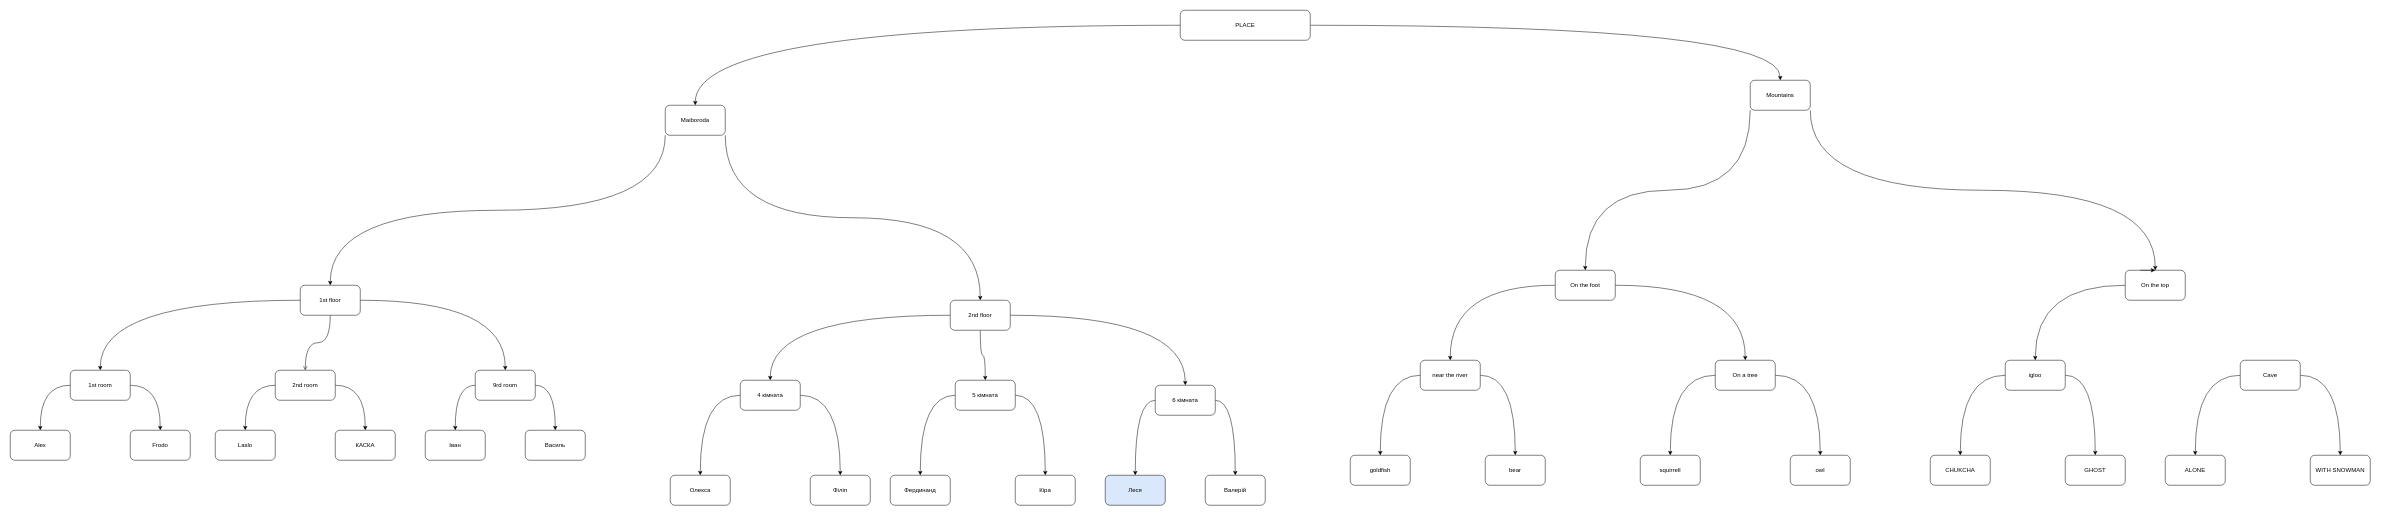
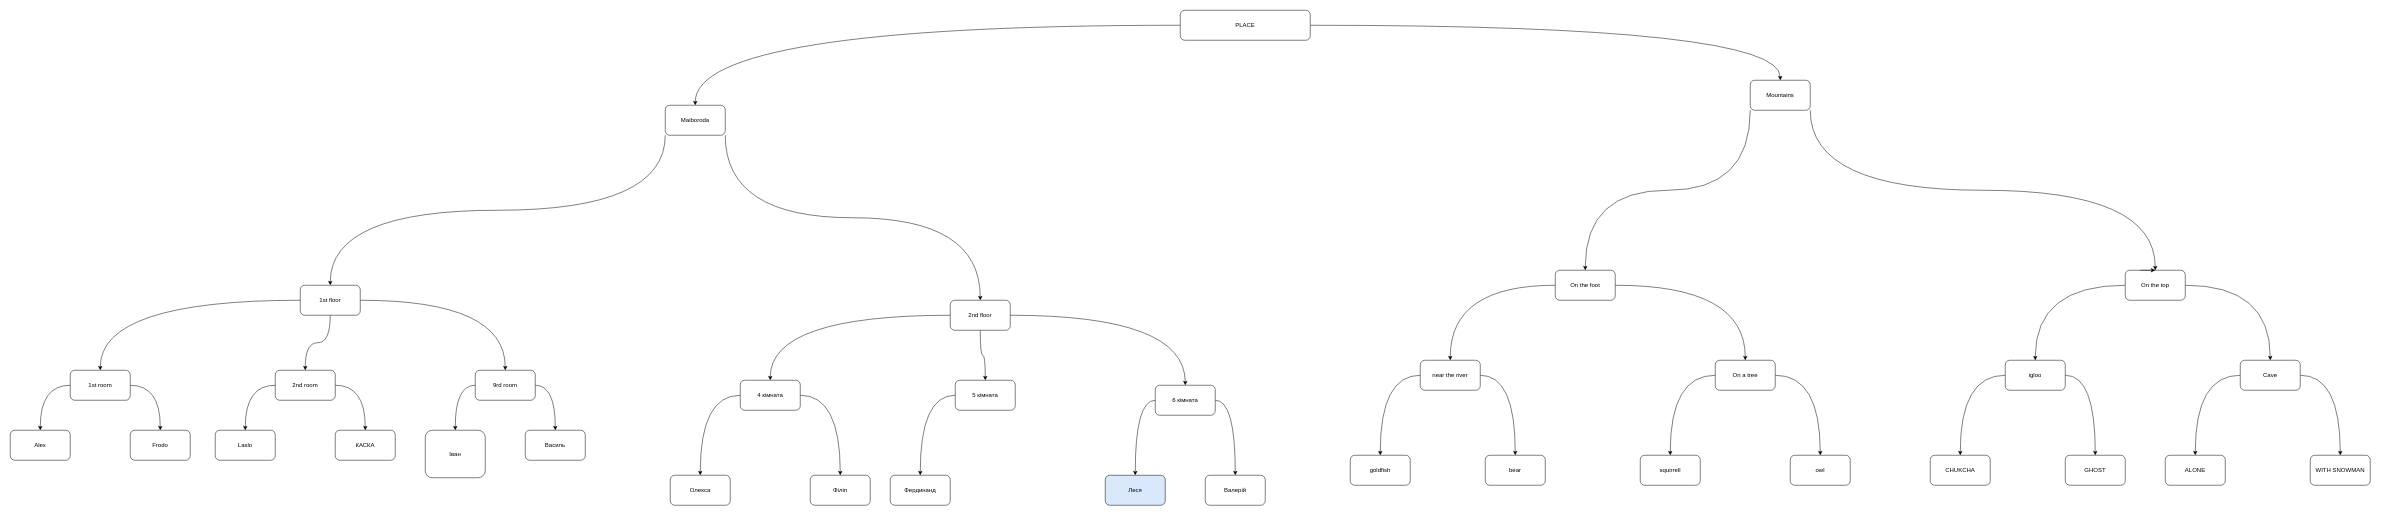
edge "On the top" -> "Cave": added
edge "1st floor" -> "2nd room": arrowhead open -> classic
node "Іван": size 60x30 -> 60x48
edge "5 кімната" -> "Кіра": removed
node "Кіра": removed
